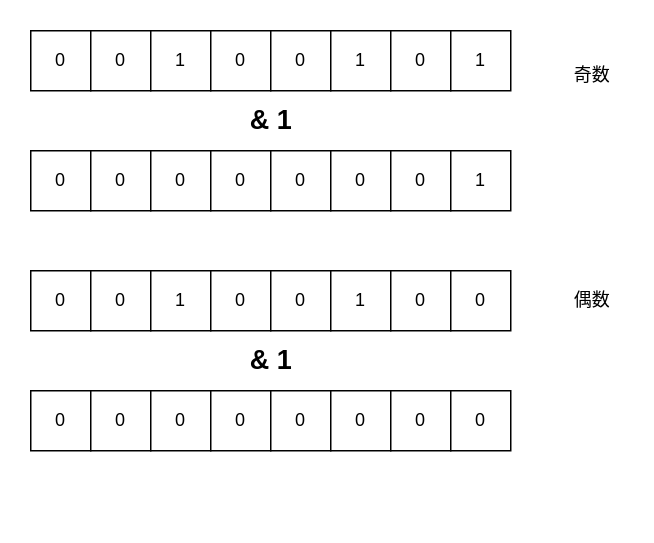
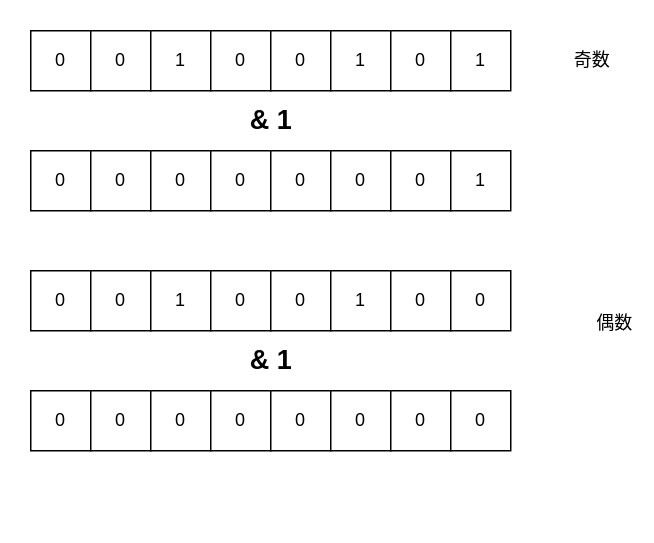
node "奇数": moved (592, 76) -> (592, 61)
node "偶数": moved (592, 301) -> (614, 323)
